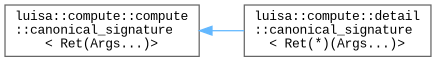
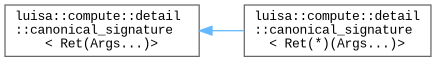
node "luisa::compute::compute ::canonical_signature < Ret(Args...)>": label "luisa::compute::compute ::canonical_signature < Ret(Args...)>" -> "luisa::compute::detail ::canonical_signature < Ret(Args...)>"
